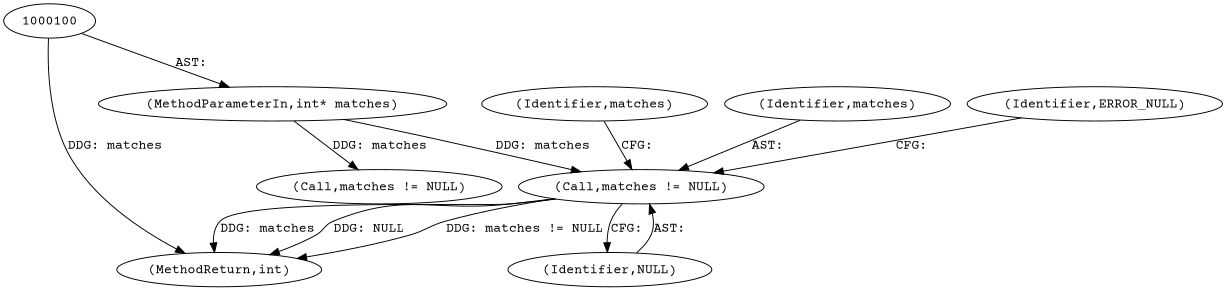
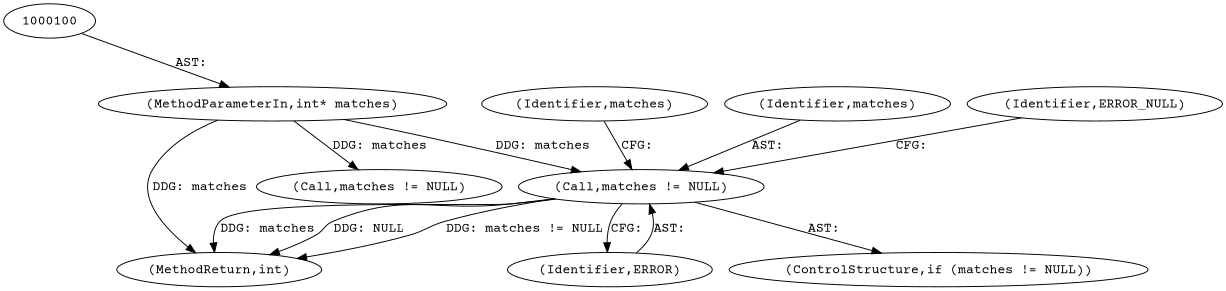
edge "1000100" -> "(MethodReturn,int)": now "(MethodParameterIn,int* matches)" -> "(MethodReturn,int)"
node "(Identifier,NULL)": label "(Identifier,NULL)" -> "(Identifier,ERROR)"
node "(ControlStructure,if (matches != NULL))": added
